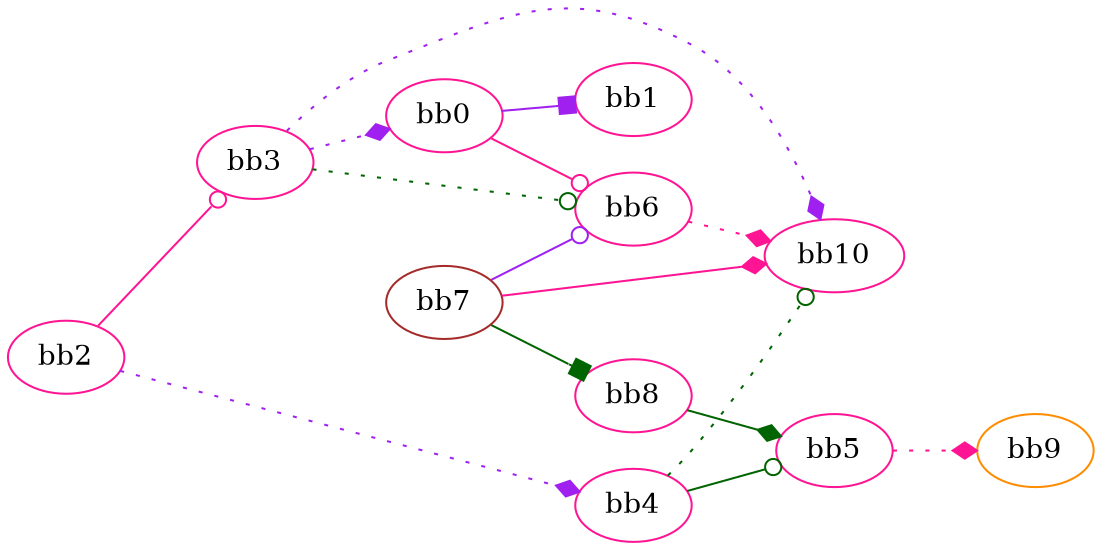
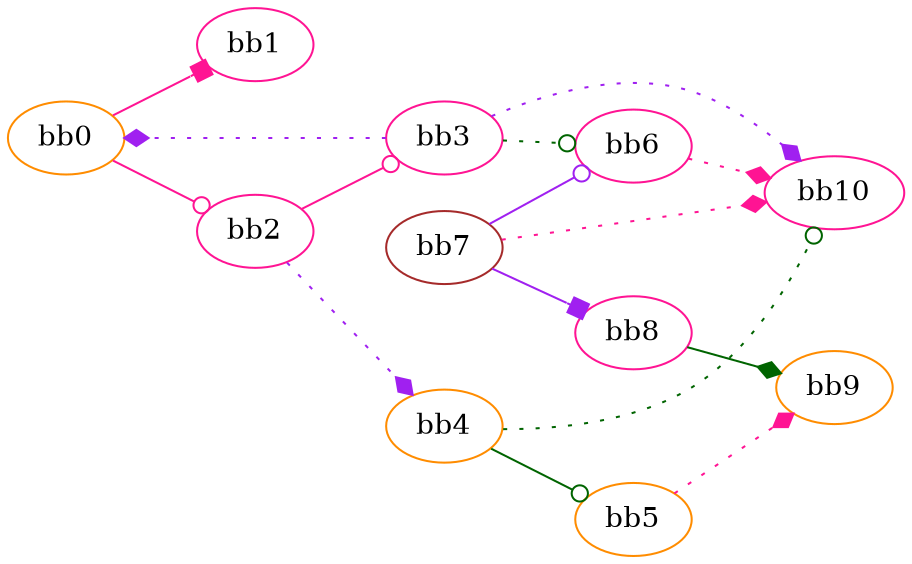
edge "bb0" -> "bb1": color purple -> deeppink
node "bb0": color deeppink -> darkorange
edge "bb0" -> "bb6": now "bb0" -> "bb2"
edge "bb7" -> "bb10": style solid -> dotted
edge "bb7" -> "bb8": color darkgreen -> purple
edge "bb8" -> "bb5": now "bb8" -> "bb9"
node "bb5": color deeppink -> darkorange
node "bb4": color deeppink -> darkorange
